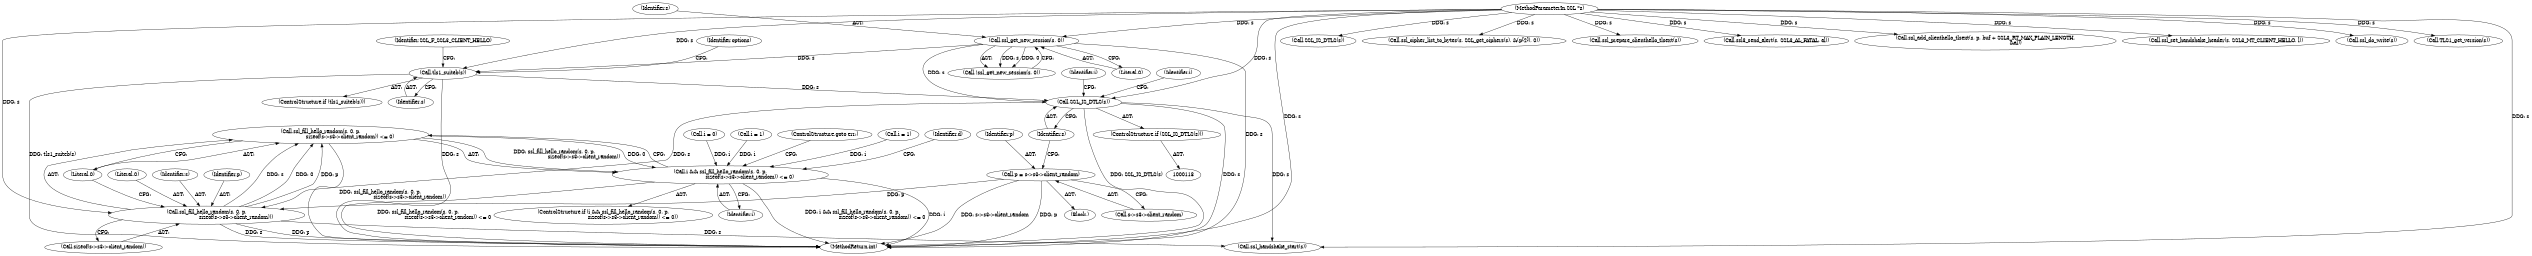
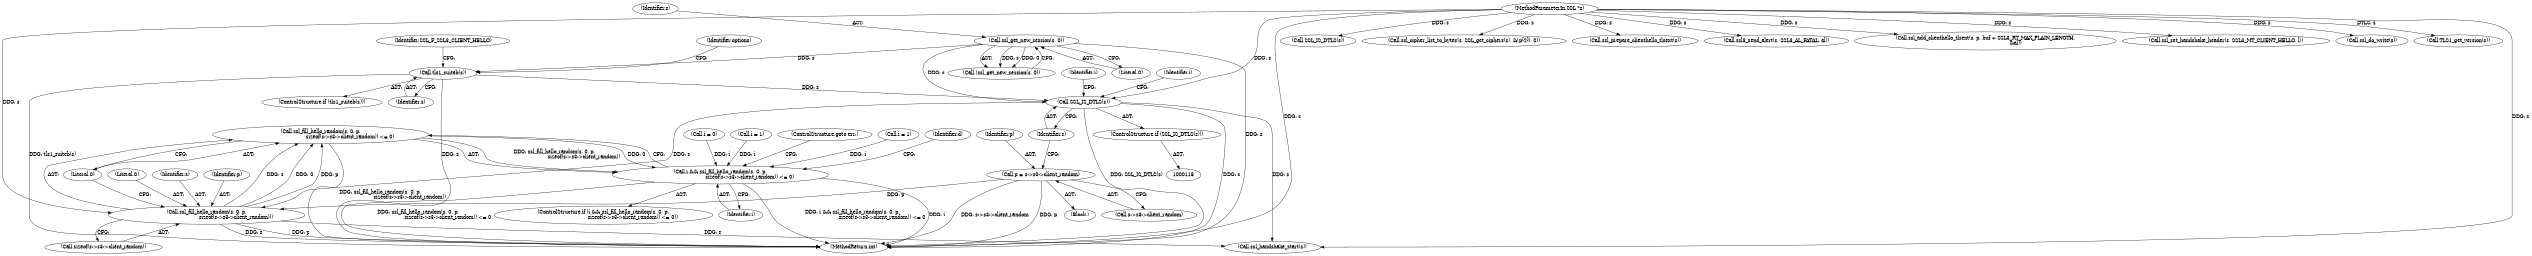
edge "(MethodParameterIn,SSL *s)" -> "(Call,tls1_suiteb(s))": removed, label "DDG: s"
edge "(MethodParameterIn,SSL *s)" -> "(Call,ssl_get_new_session(s, 0))": removed, label "DDG: s"
edge "(MethodParameterIn,SSL *s)" -> "(Call,TLS1_get_version(s))": label "DDG: s" -> "DTLS: s"
